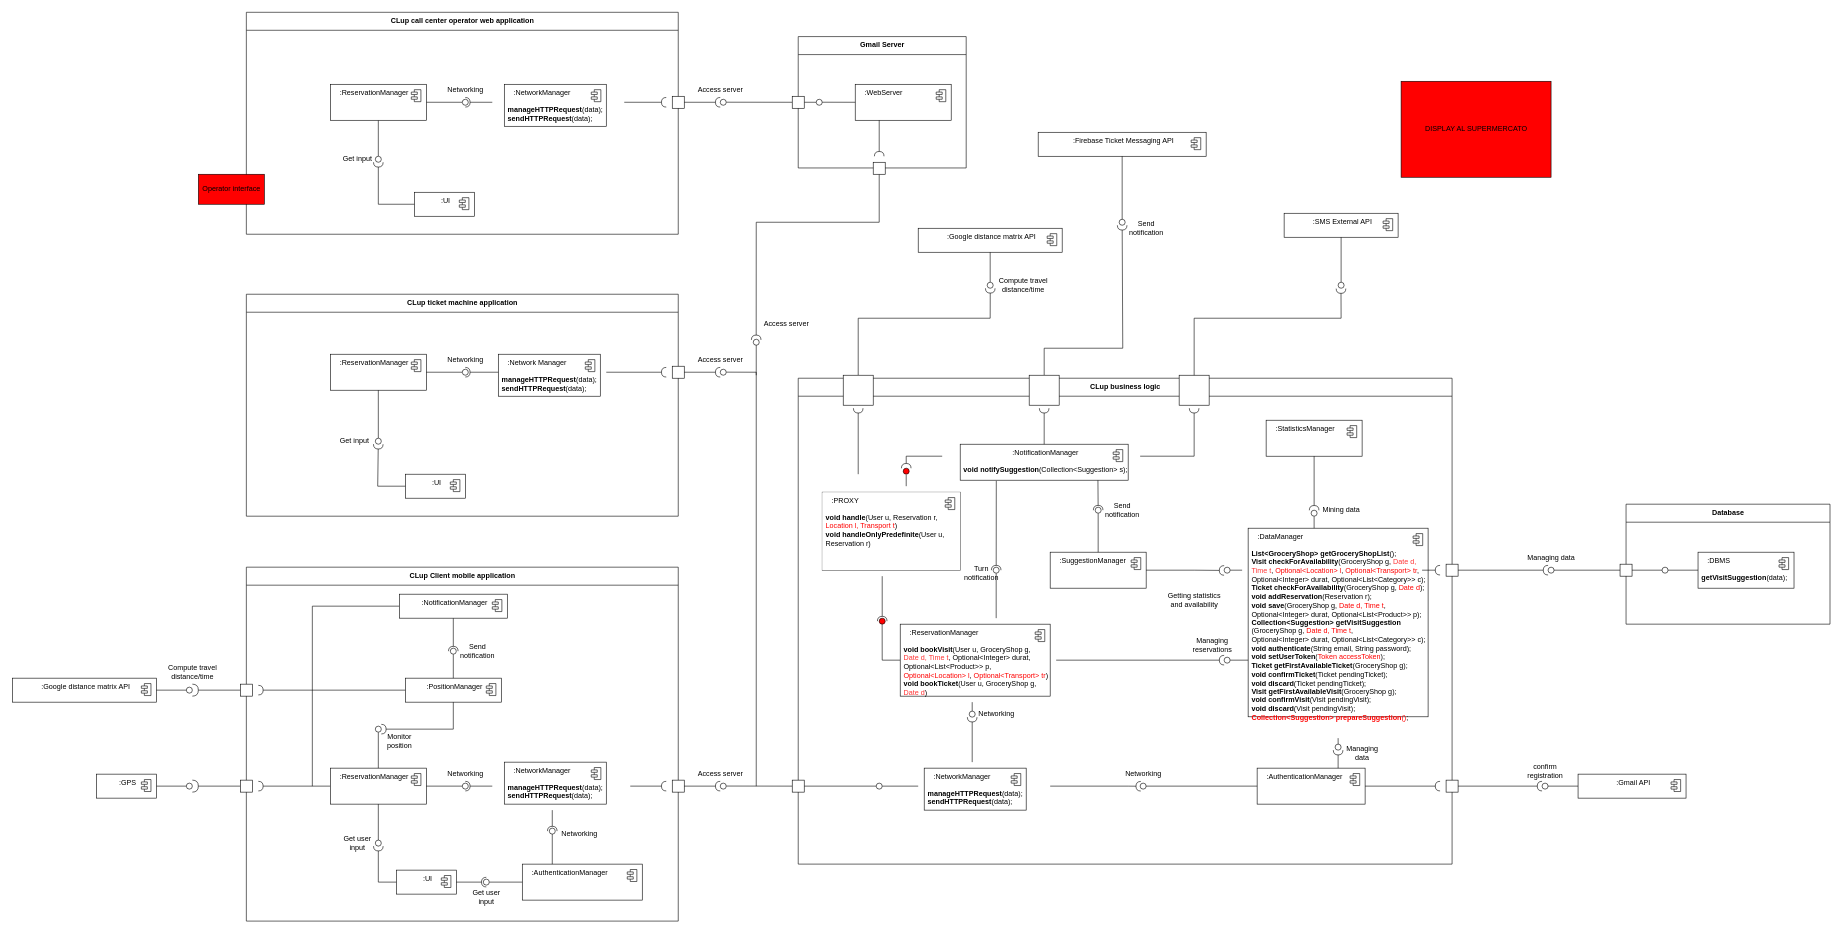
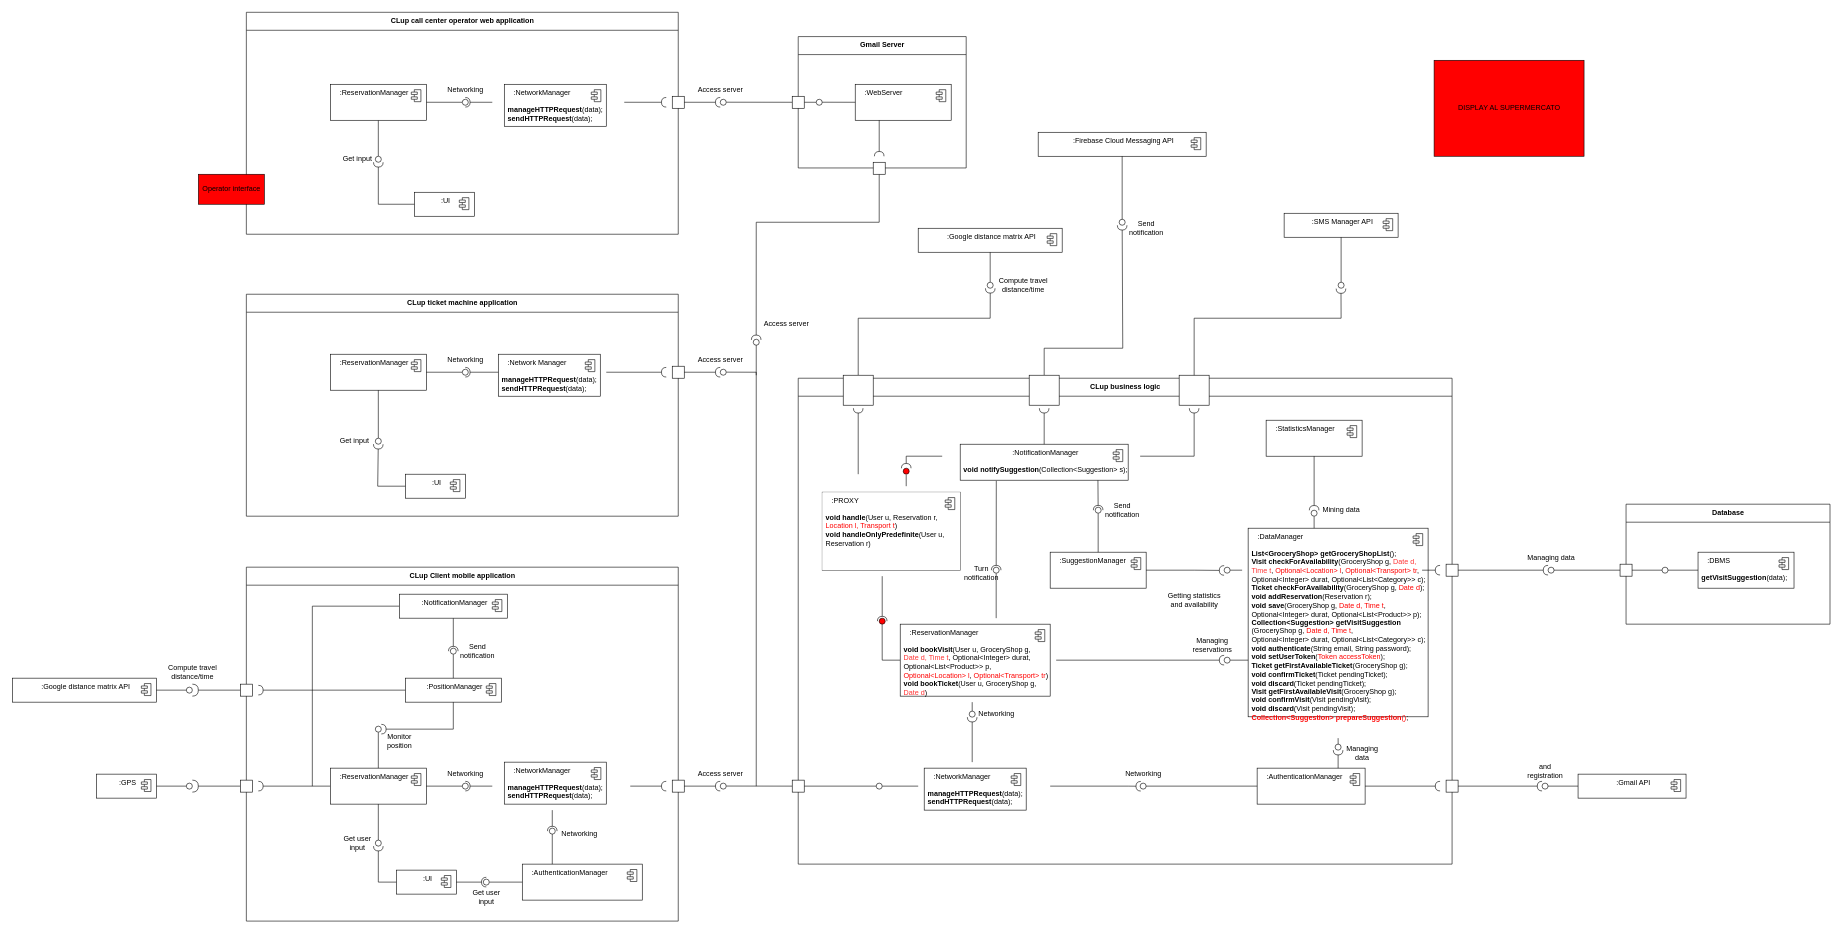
node "DISPLAY AL SUPERMERCATO": moved (1476, 129) -> (1509, 108)
node ":Firebase Ticket Messaging API": label ":Firebase Ticket Messaging API" -> ":Firebase Cloud Messaging API"
node ":SMS External API": label ":SMS External API" -> ":SMS Manager API"
node "confirm registration": label "confirm registration" -> "and registration"
